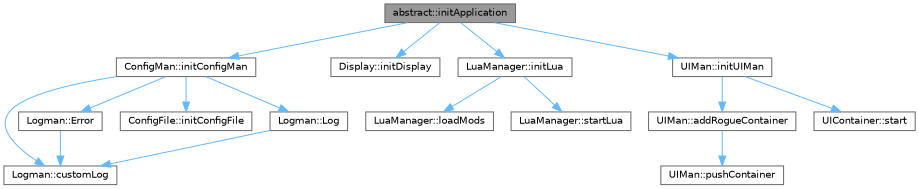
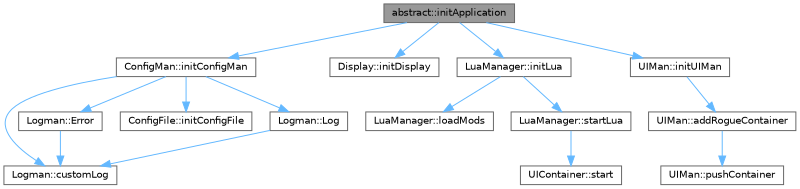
edge "UIMan::initUIMan" -> "UIContainer::start": now "LuaManager::startLua" -> "UIContainer::start"
